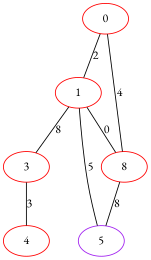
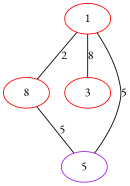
node "0": removed
edge "1" -- "8": label "0" -> "2"
edge "8" -- "5": label "8" -> "5"
node "4": removed
